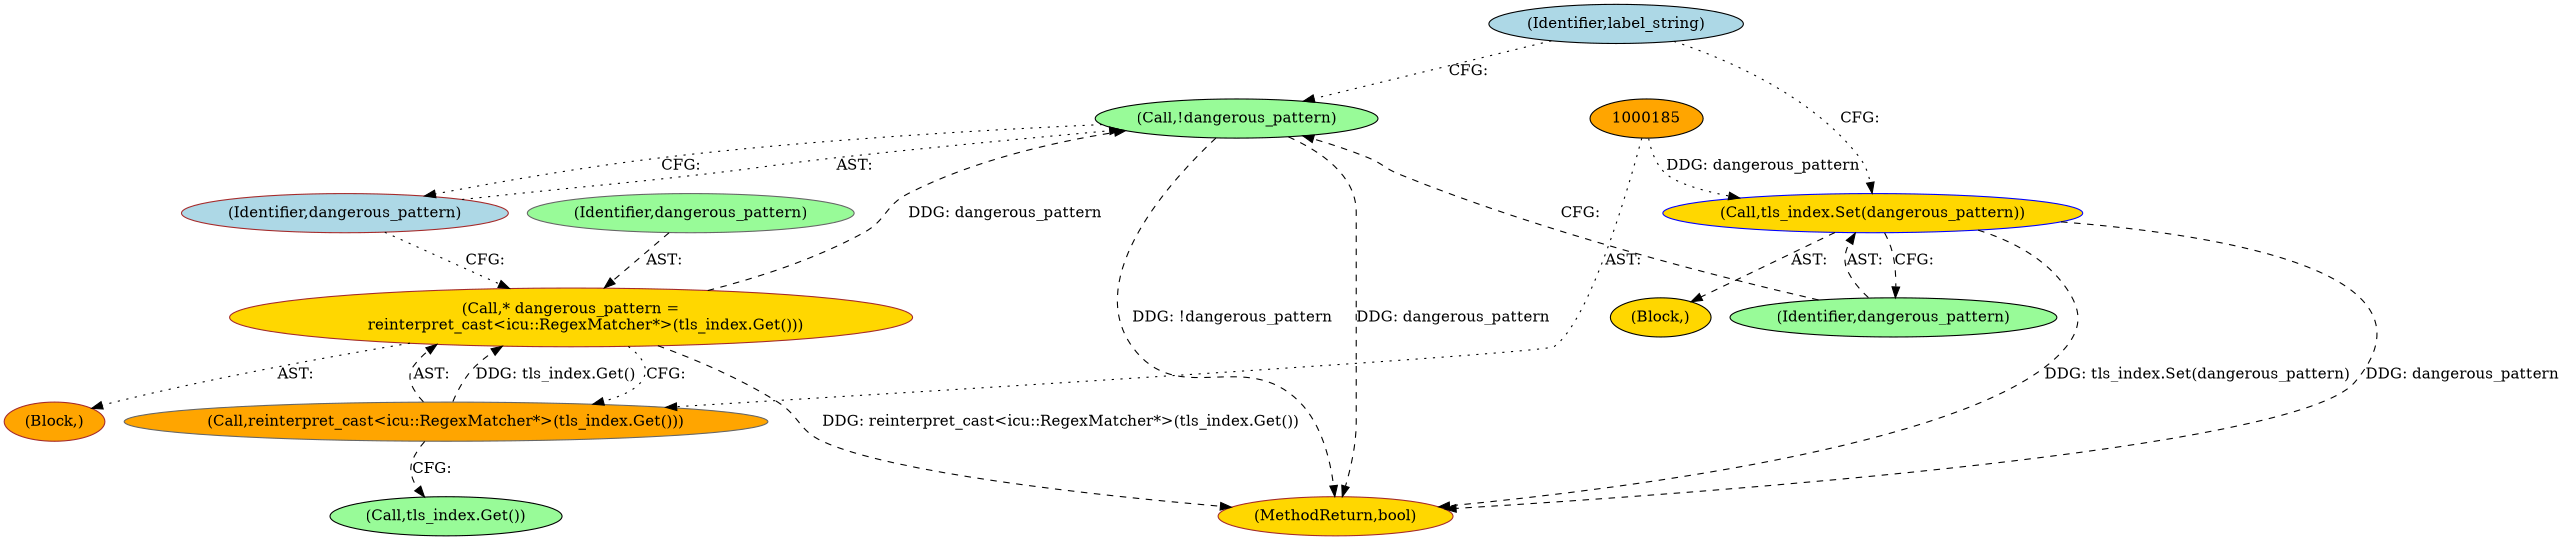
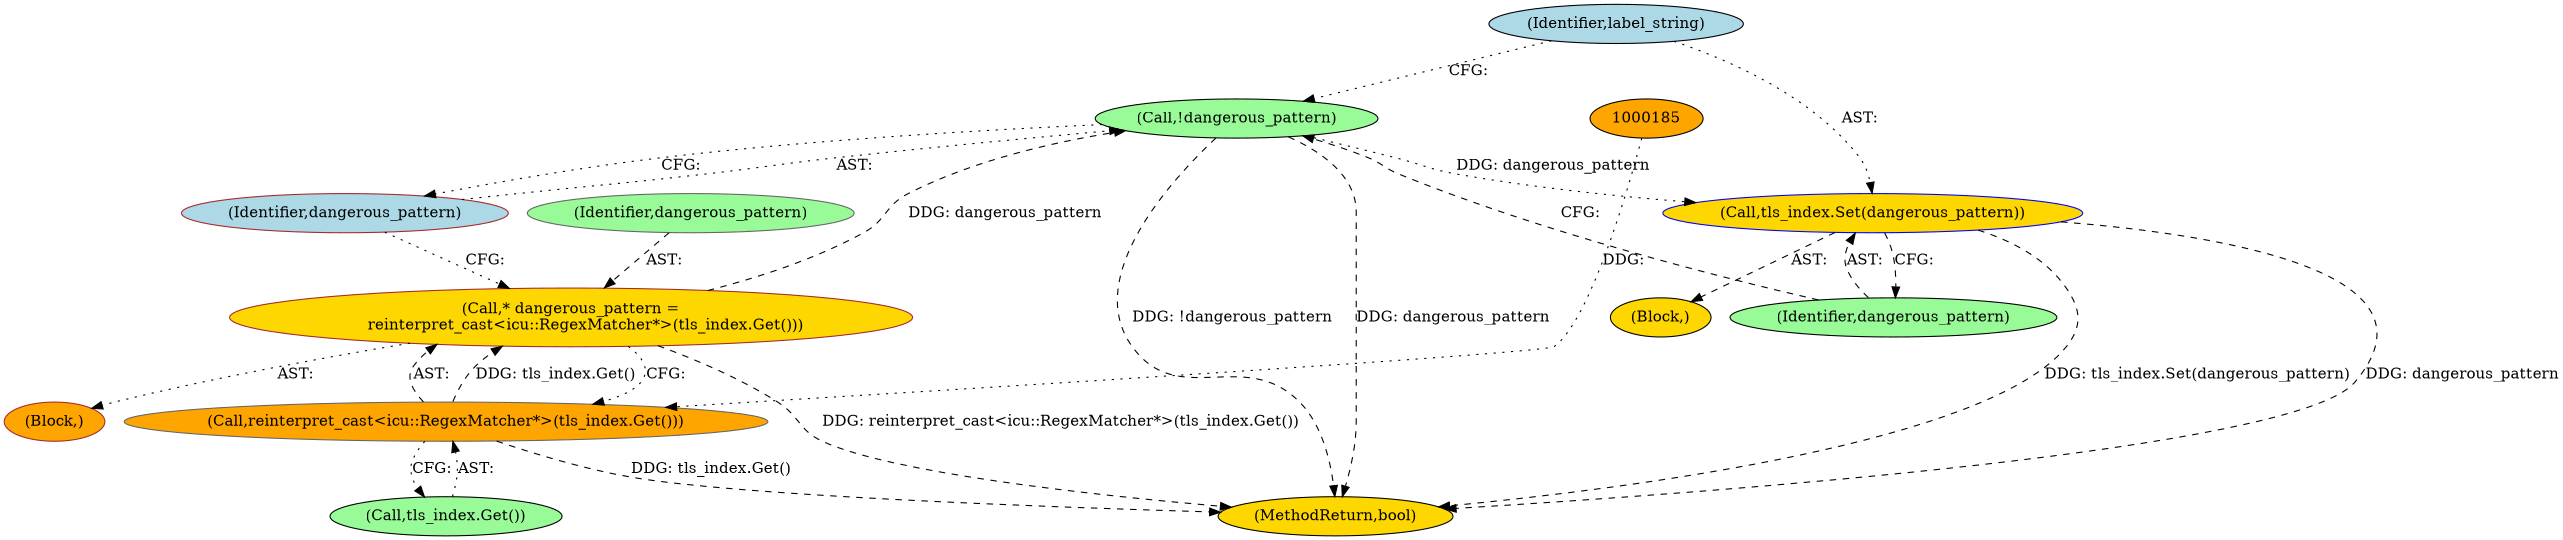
edge "(Identifier,label_string)" -> "(Call,tls_index.Set(dangerous_pattern))": label "CFG: " -> "AST: "
edge "1000185" -> "(Call,tls_index.Set(dangerous_pattern))": now "(Call,!dangerous_pattern)" -> "(Call,tls_index.Set(dangerous_pattern))"
edge "1000185" -> "(Call,reinterpret_cast<icu::RegexMatcher*>(tls_index.Get()))": label "AST: " -> "DDG: "
edge "(Call,reinterpret_cast<icu::RegexMatcher*>(tls_index.Get()))" -> "(Call,tls_index.Get())": style dashed -> dotted
edge "(Call,tls_index.Get())" -> "(Call,reinterpret_cast<icu::RegexMatcher*>(tls_index.Get()))": added, label "AST:"
edge "(Call,reinterpret_cast<icu::RegexMatcher*>(tls_index.Get()))" -> "(MethodReturn,bool)": added, label "DDG: tls_index.Get()"
node "(MethodReturn,bool)": color brown -> black
